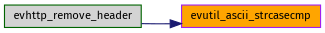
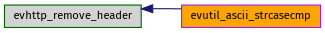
edge "evhttp_remove_header" -> "evutil_ascii_strcasecmp": reversed
